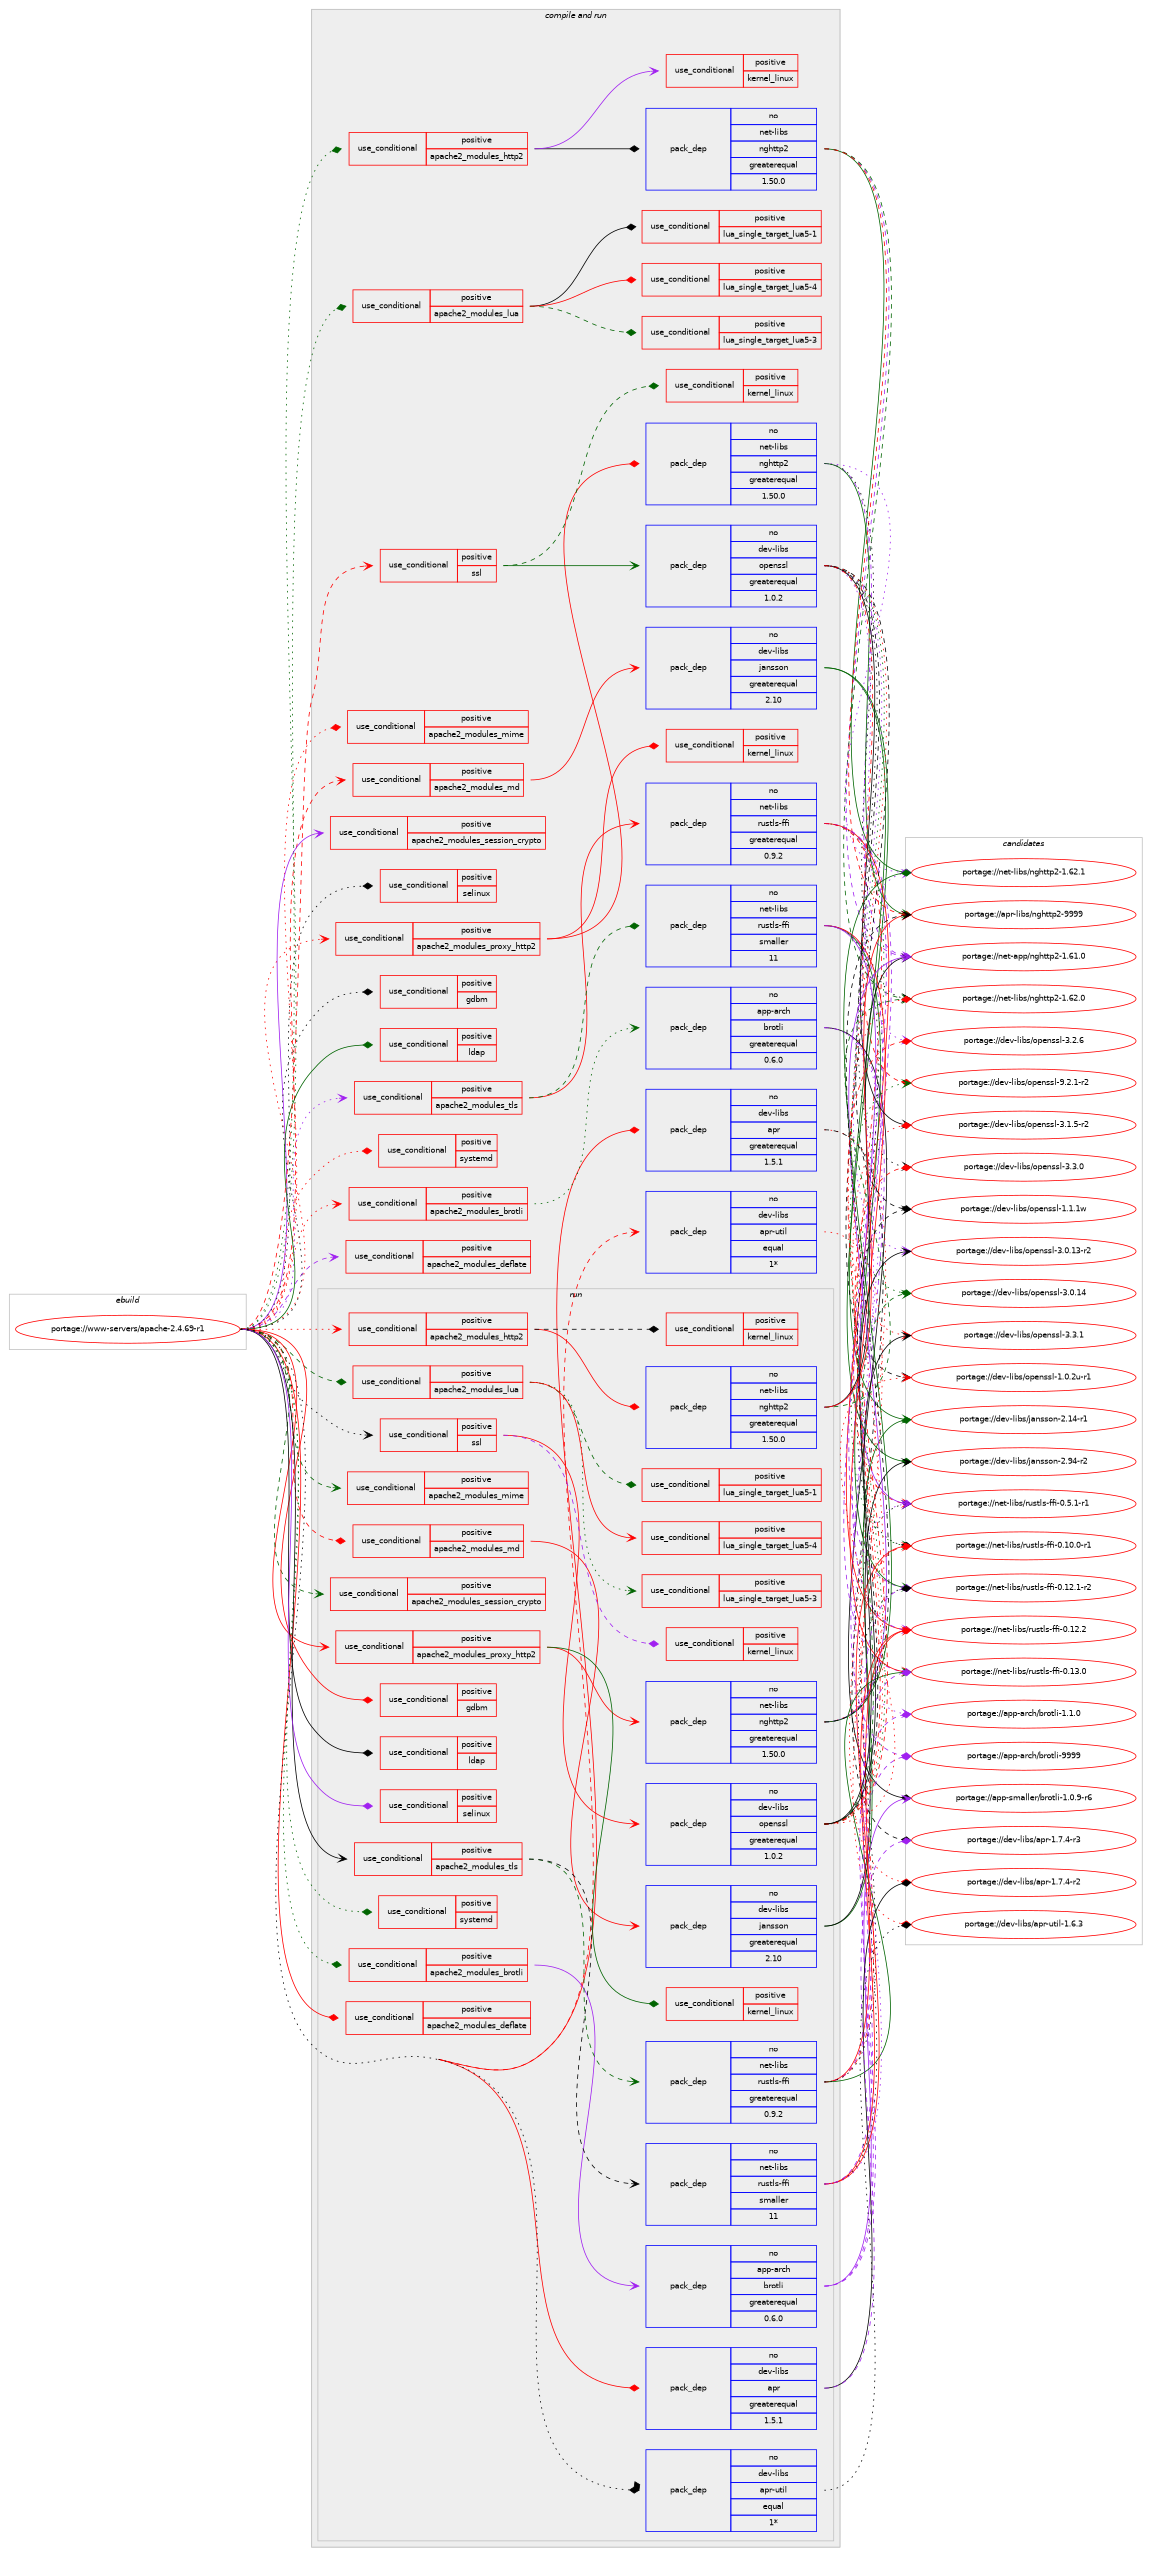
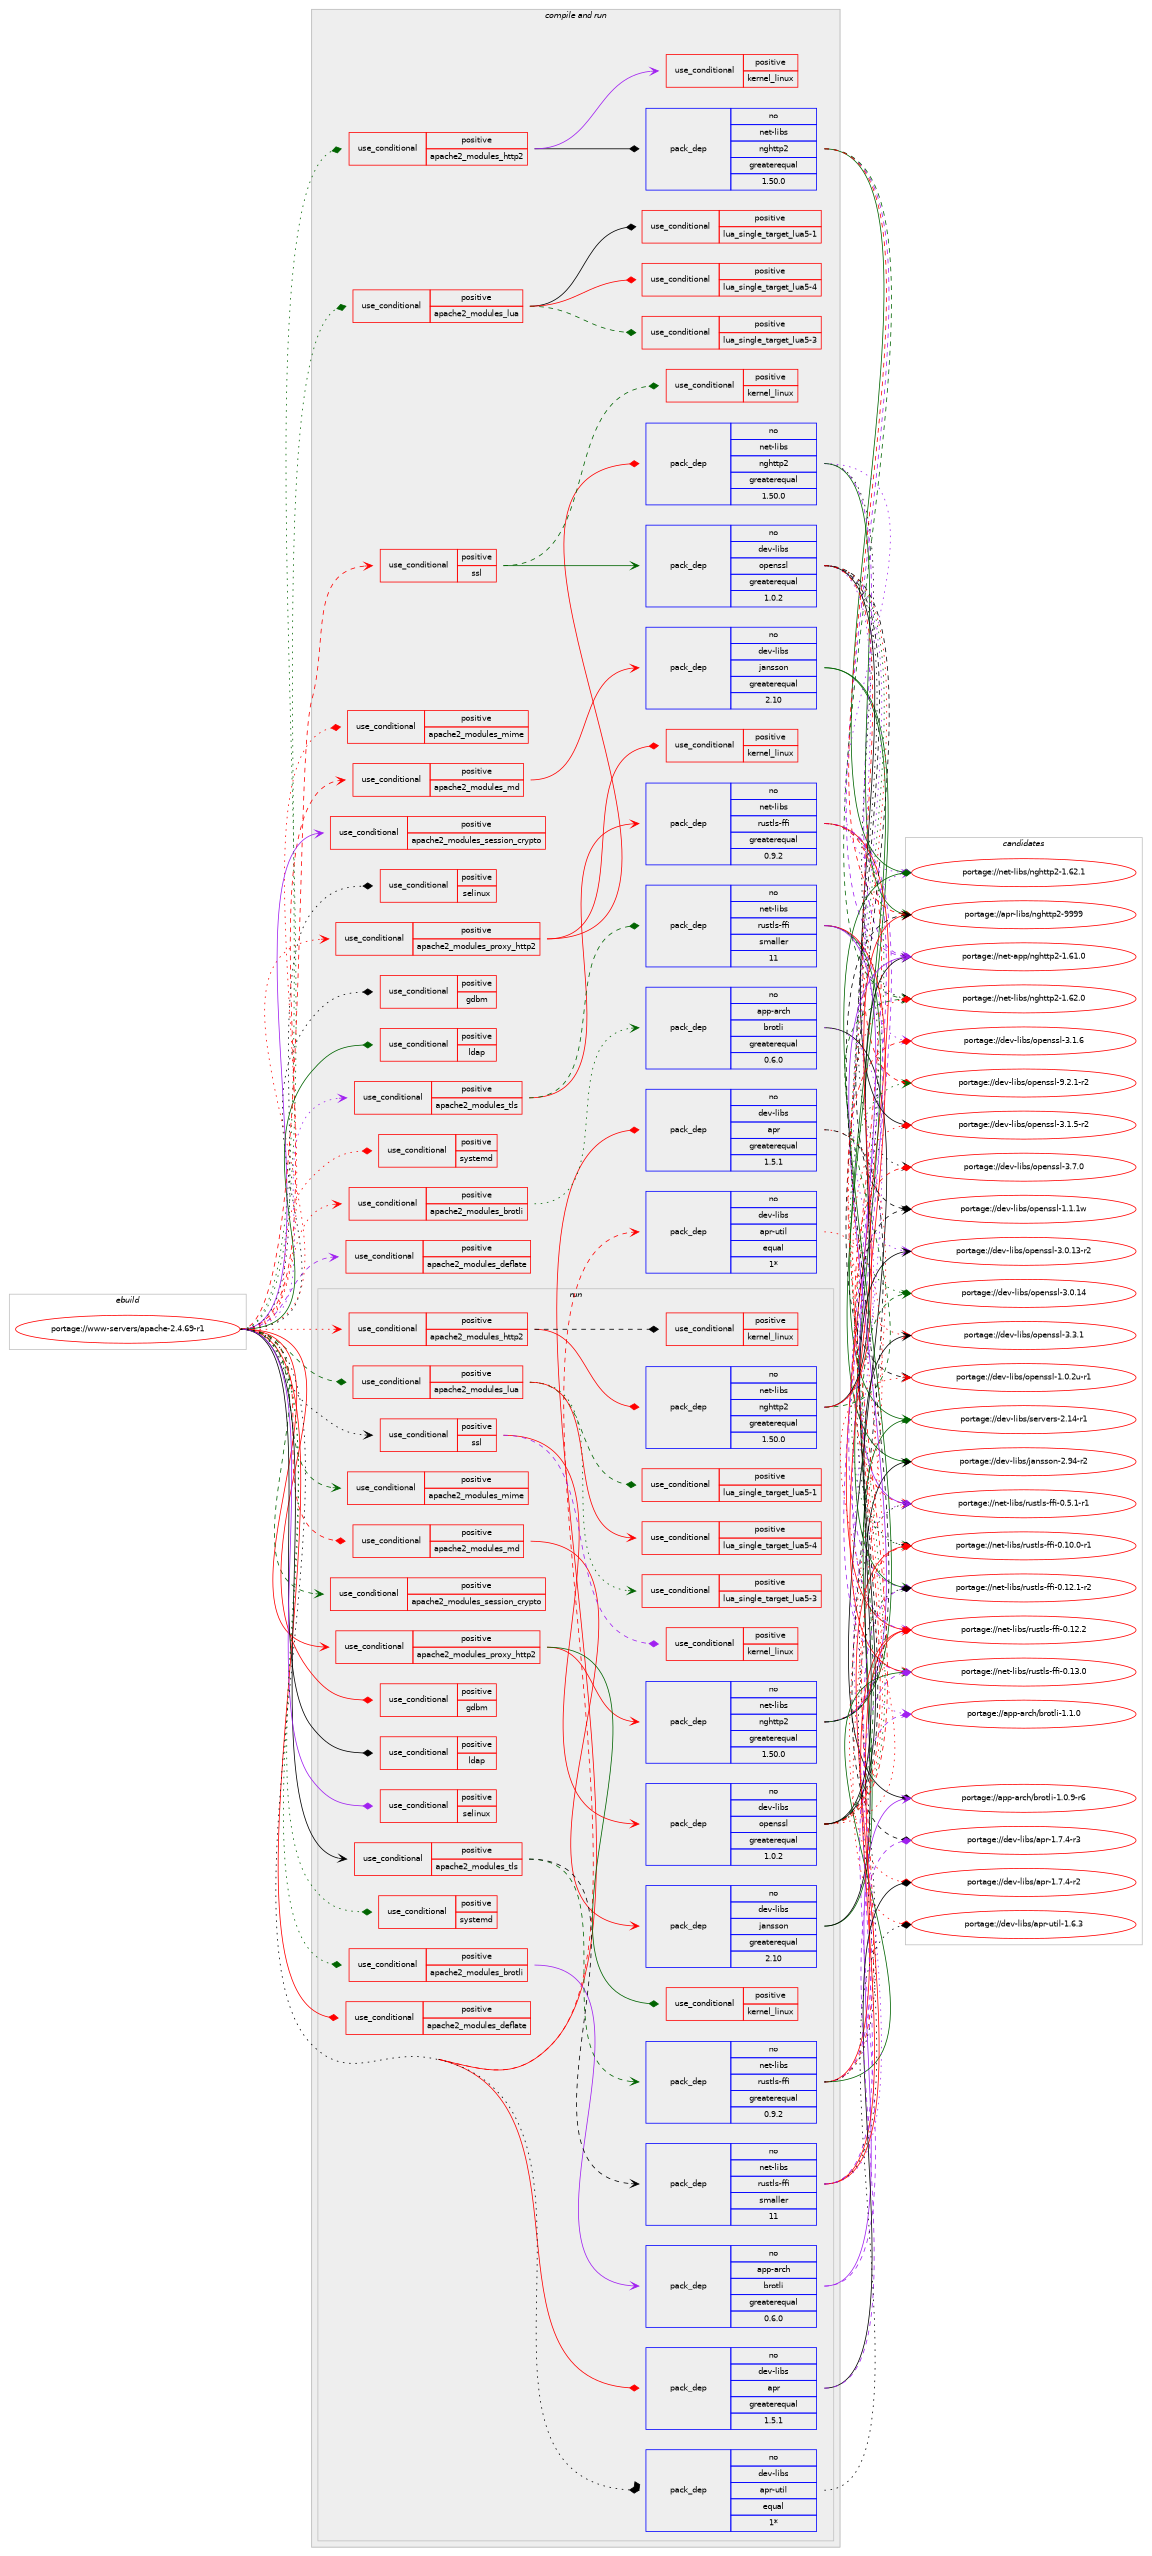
node "portage://dev-libs/openssl-3.2.6": label "portage://dev-libs/openssl-3.2.6" -> "portage://dev-libs/openssl-3.1.6"
node "portage://dev-libs/openssl-3.3.0": label "portage://dev-libs/openssl-3.3.0" -> "portage://dev-libs/openssl-3.7.0"
node "portage://dev-libs/jansson-2.14-r1": label "portage://dev-libs/jansson-2.14-r1" -> "portage://dev-libs/servers-2.14-r1"
node "portage://app-arch/brotli-9999": removed
node "portage://app-smaller/brotli-1.0.9-r6": label "portage://app-smaller/brotli-1.0.9-r6" -> "portage://app-arch/brotli-1.0.9-r6"
